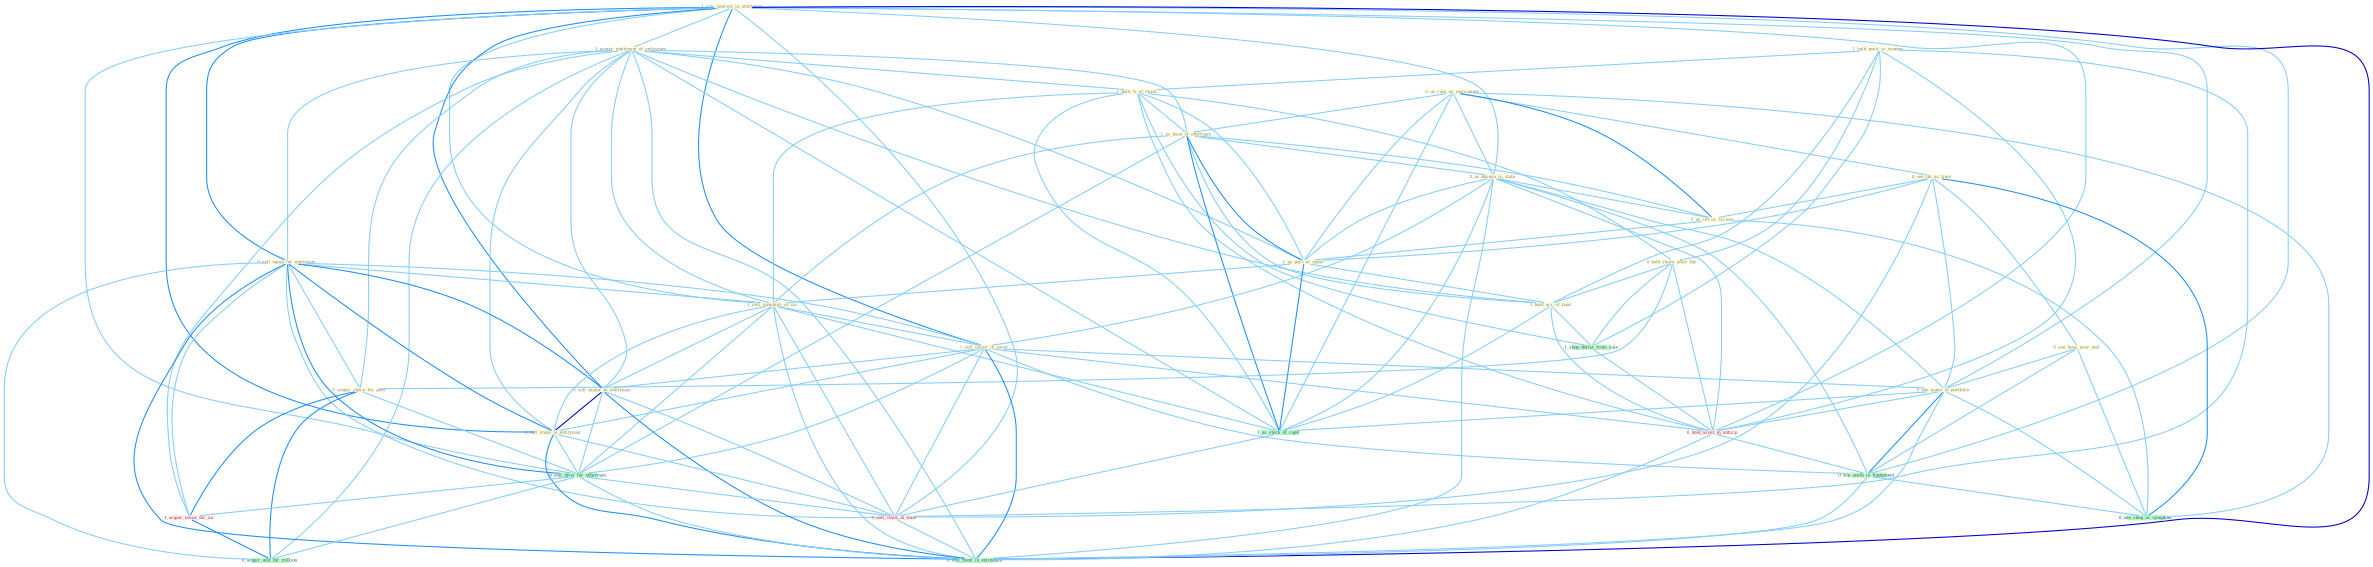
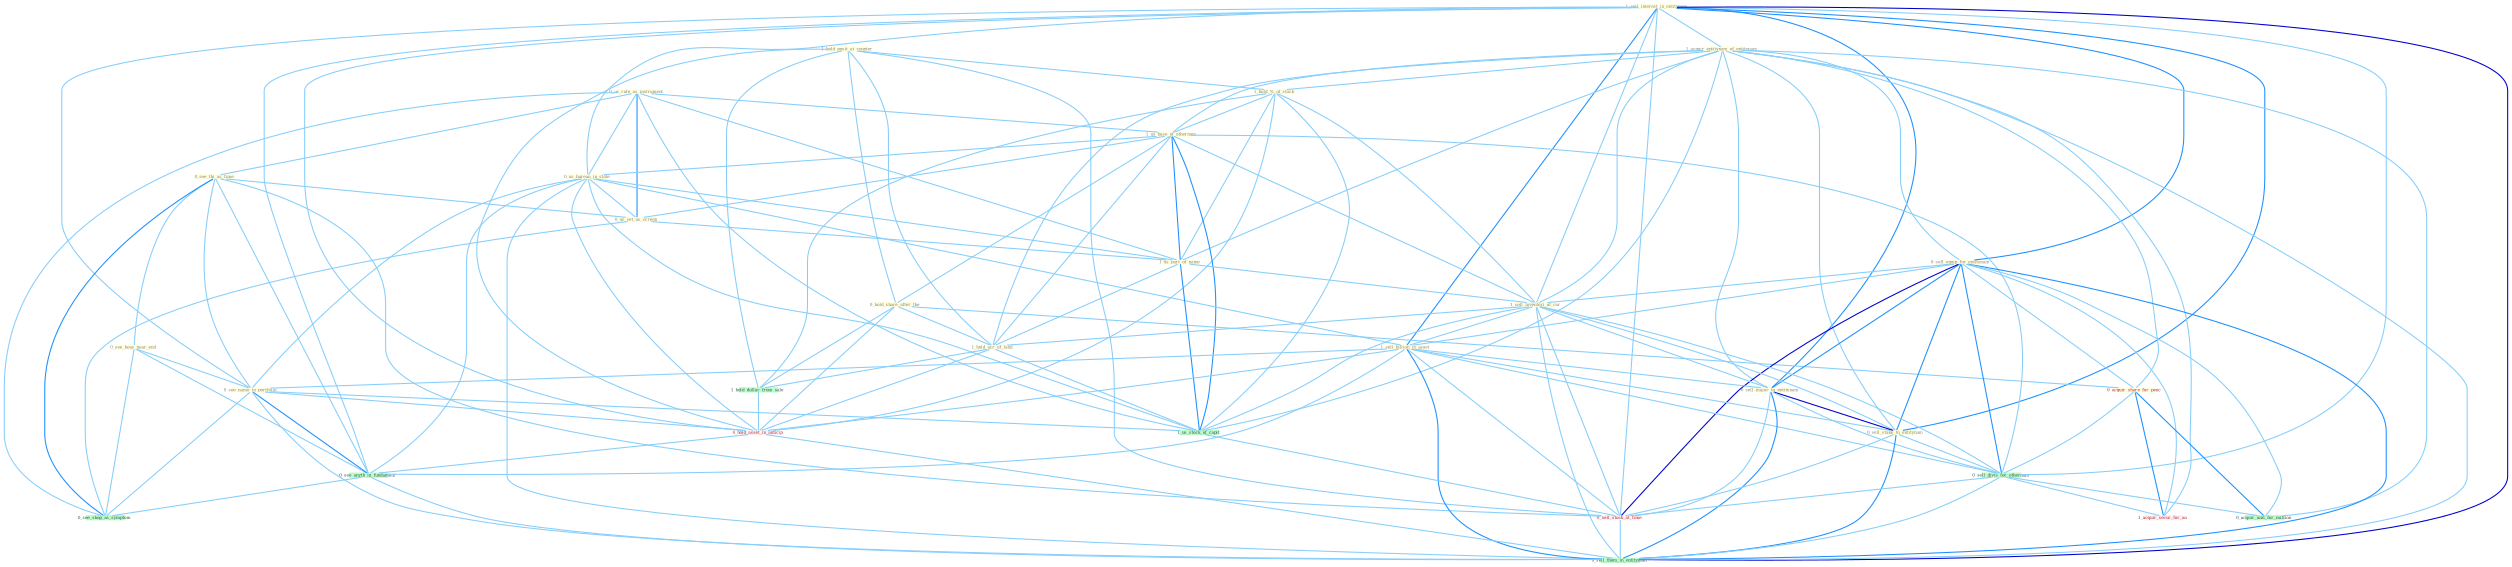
edge "1_hold_%_of_stock" -- "0_hold_share_after_the": now "1_us_base_of_othernum" -- "0_hold_share_after_the"
edge "0_see_thi_as_time" -- "1_us_part_of_name": now "0_see_thi_as_time" -- "0_see_anyth_in_fundament"
edge "1_sell_inventori_of_car" -- "1_hold_acr_of_land": added
node "1_sell_major_in_asset": label "1_sell_major_in_asset" -> "1_sell_billion_in_asset"
node "1_shop_dollar_from_sale": label "1_shop_dollar_from_sale" -> "1_hold_dollar_from_sale"
node "0_acquir_share_for_penc": fontcolor #8b7d6b -> #b22222
edge "0_sell_equip_for_entitynam" -- "0_sell_stock_at_time": color #87cefa -> #0000cd
edge "1_acquir_secur_for_an" -- "0_acquir_unit_for_million": removed
